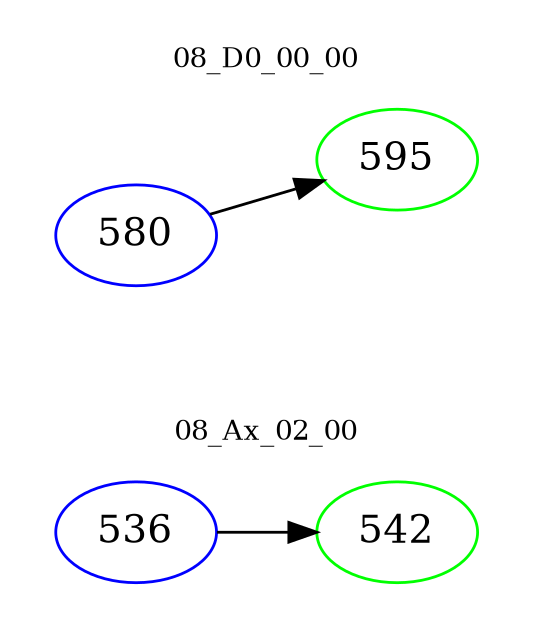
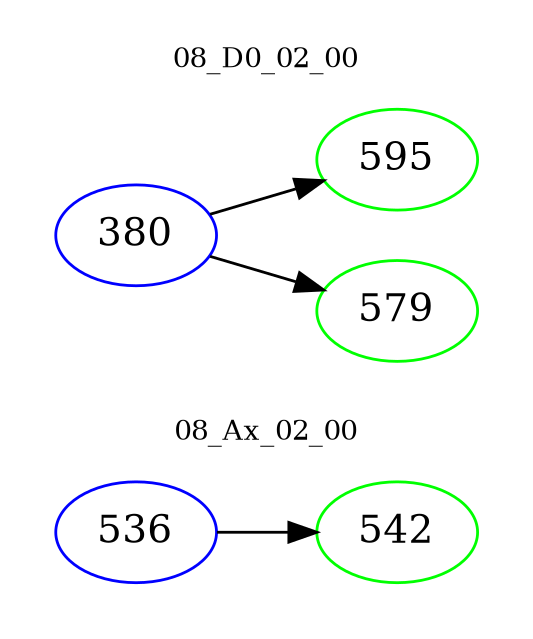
cluster "08_D0_00_00": label "08_D0_00_00" -> "08_D0_02_00"
node "580": label "580" -> "380"
node "579": added
